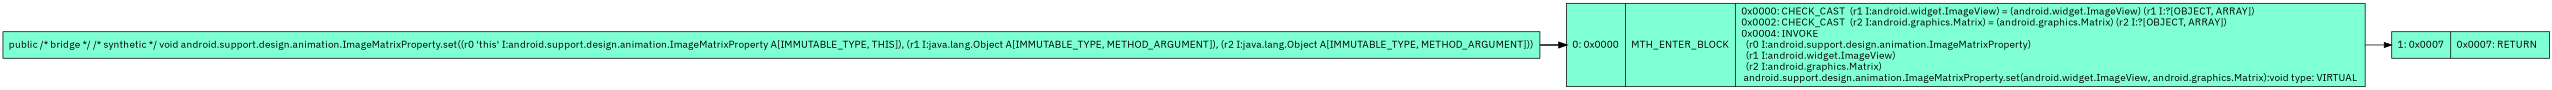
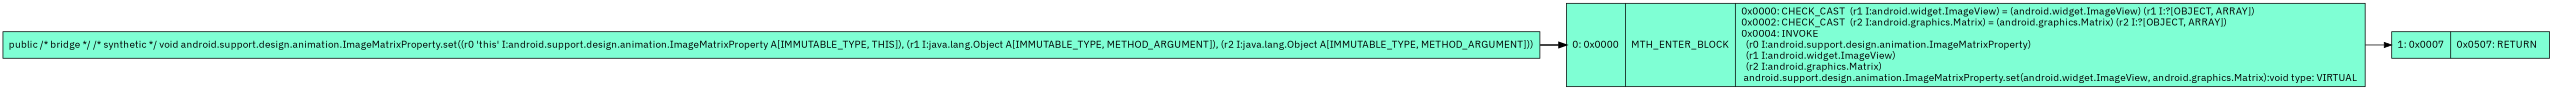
node "1: 0x0007": text "0x0007: RETURN" -> "0x0507: RETURN"
